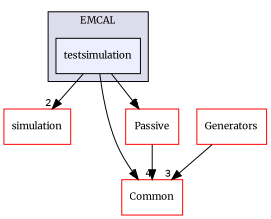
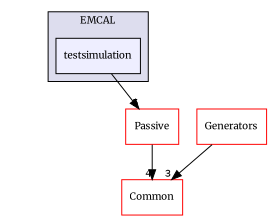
edge "testsimulation" -> "Common": removed
node "simulation": removed
